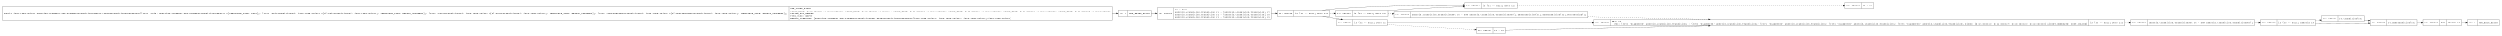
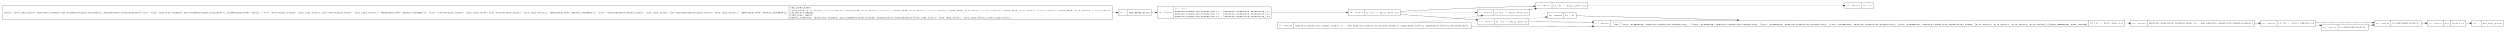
edge "21: 0x000c" -> "22: 0x000e": reversed
edge "22: 0x000e" -> "27: 0x0028": style dashed -> solid
node "30: 0x0031": text "r4.transition(r0)" -> "r4.addTransition(r0)"
